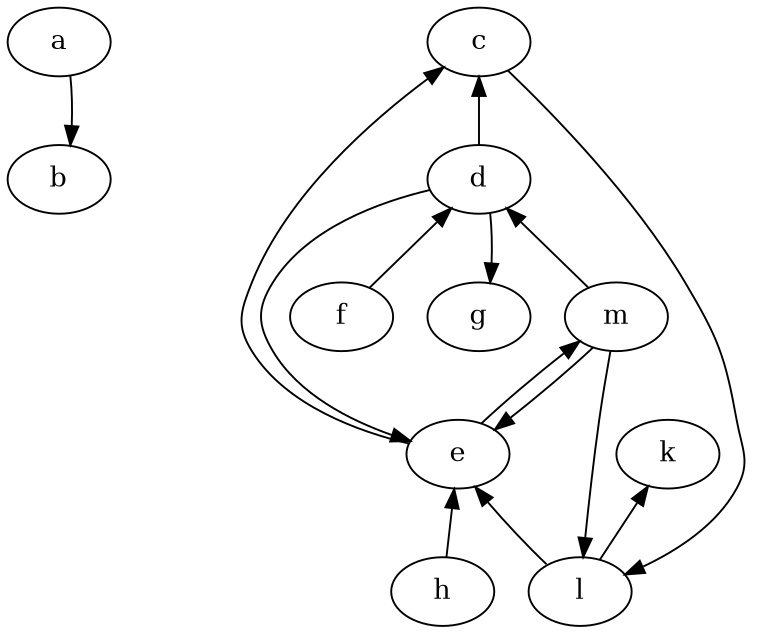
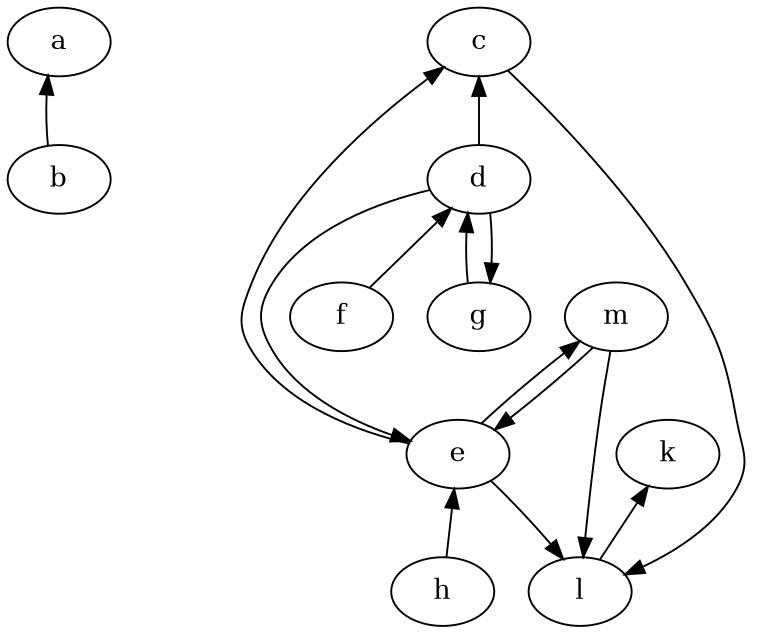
edge "a" -> "b": reversed
edge "m" -> "d": now "g" -> "d"
edge "l" -> "e": reversed
